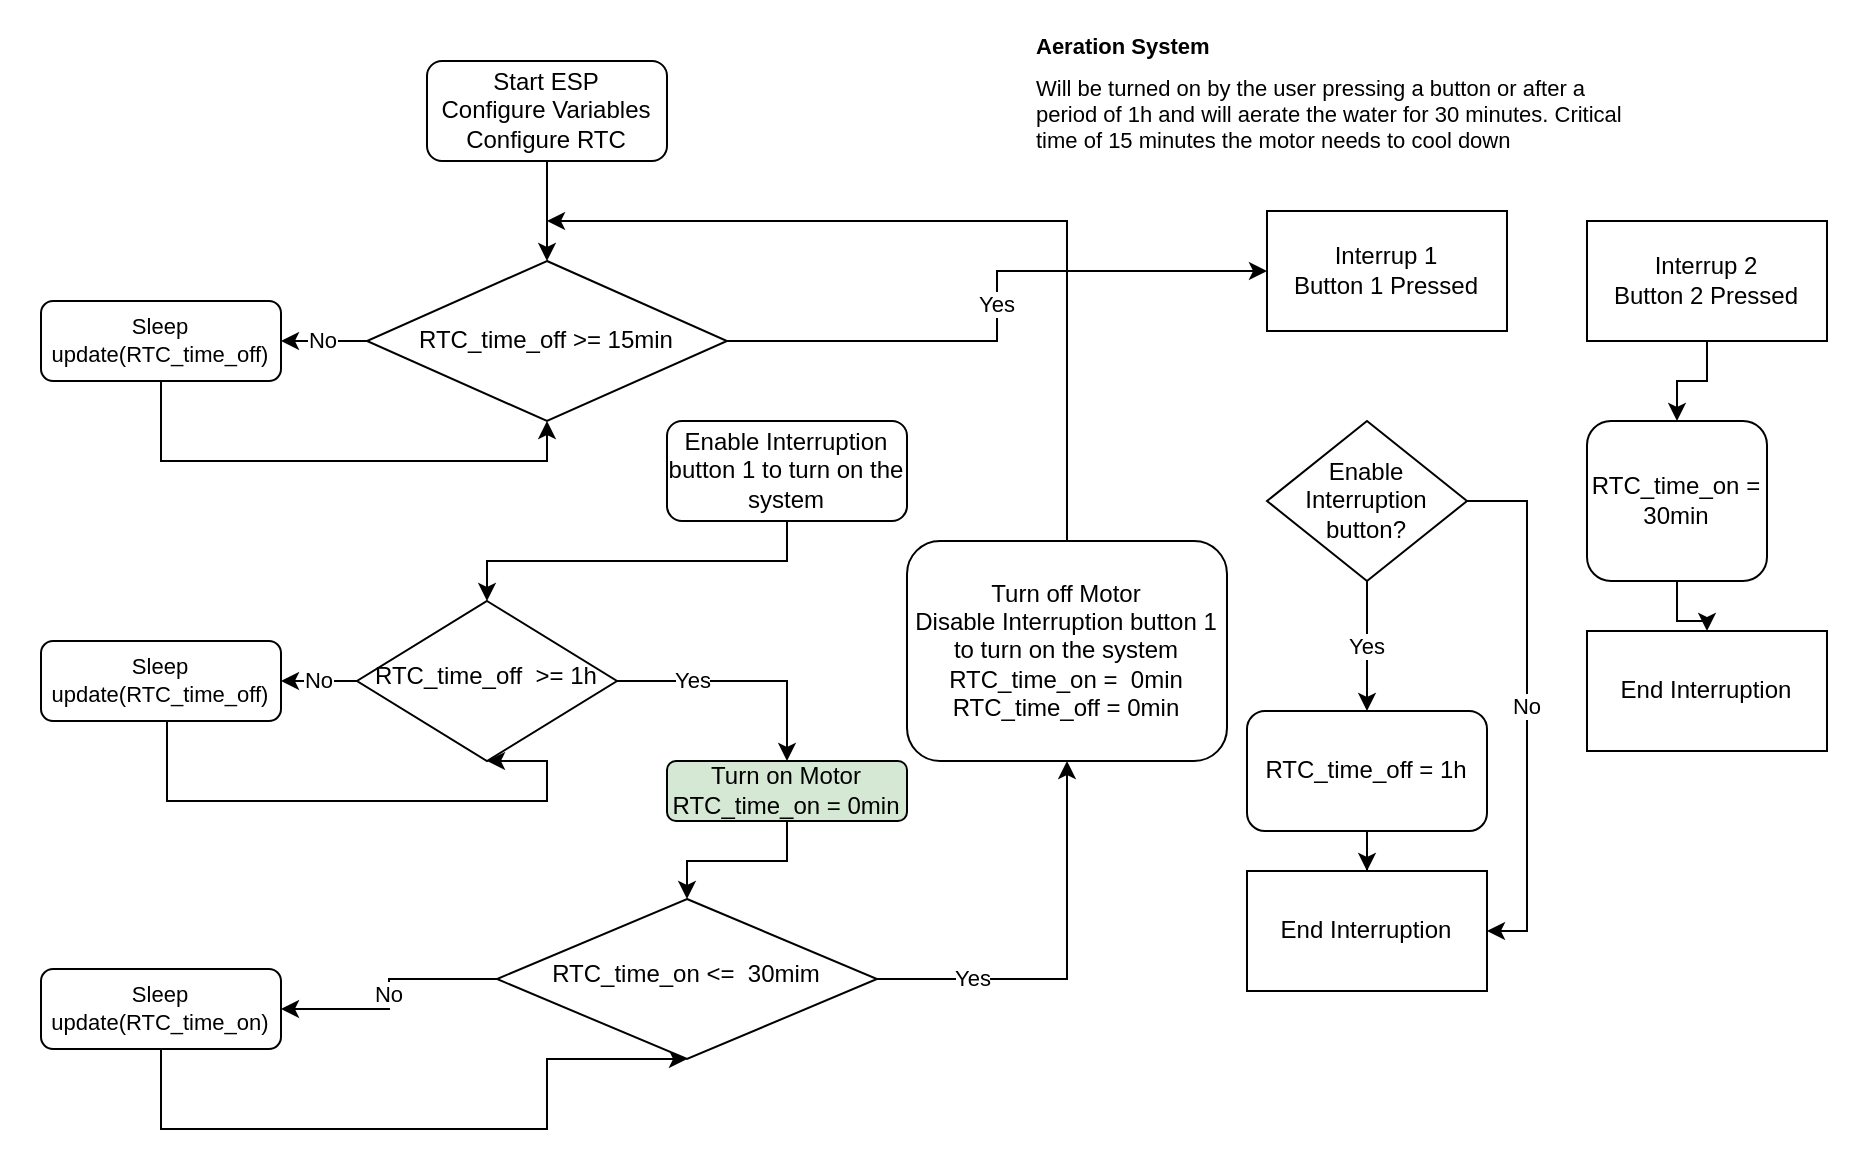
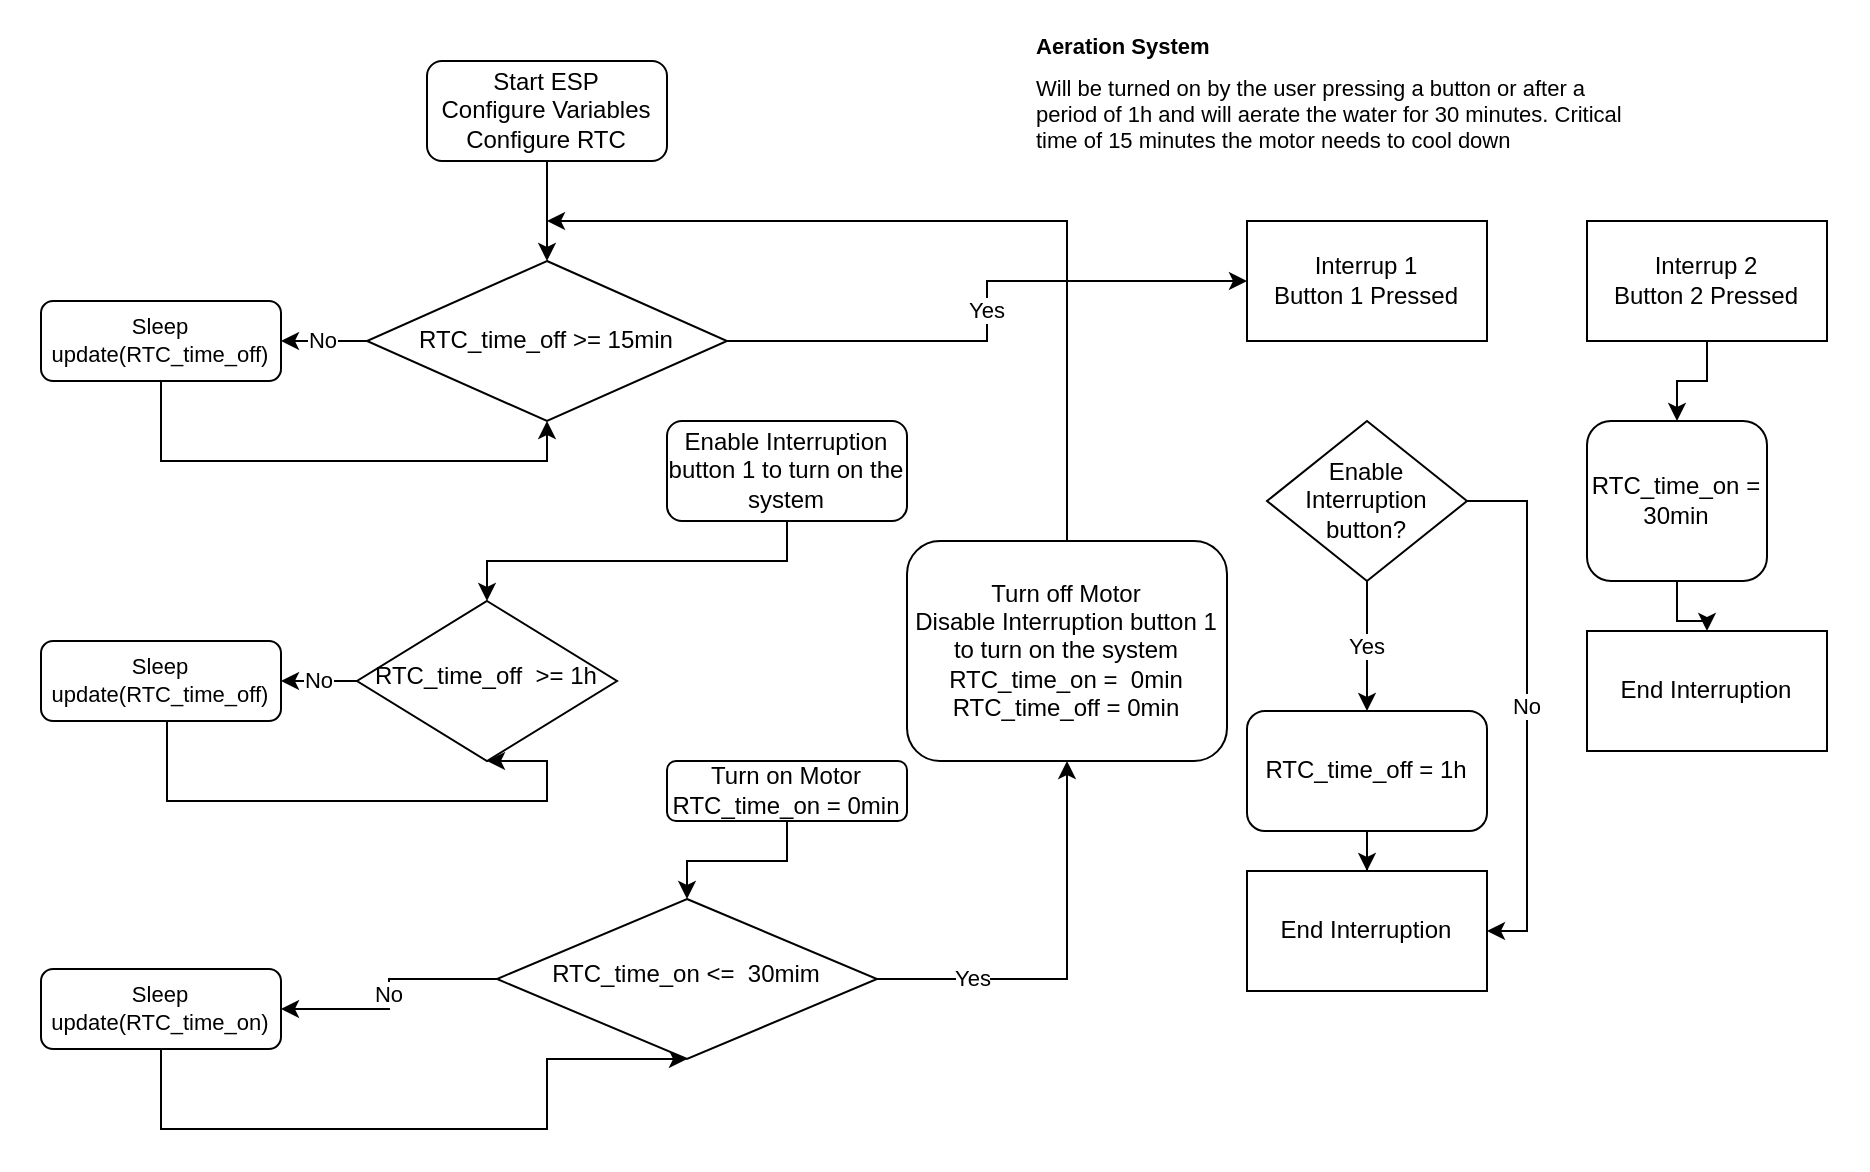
node "Interrup 1 Button 1 Pressed": moved (1387, 271) -> (1367, 281)
edge "RTC_time_off >= 1h" -> "Turn on Motor RTC_time_on = 0min": removed, label "Yes"
node "Turn on Motor RTC_time_on = 0min": fillcolor #d5e8d4 -> #ffffff
